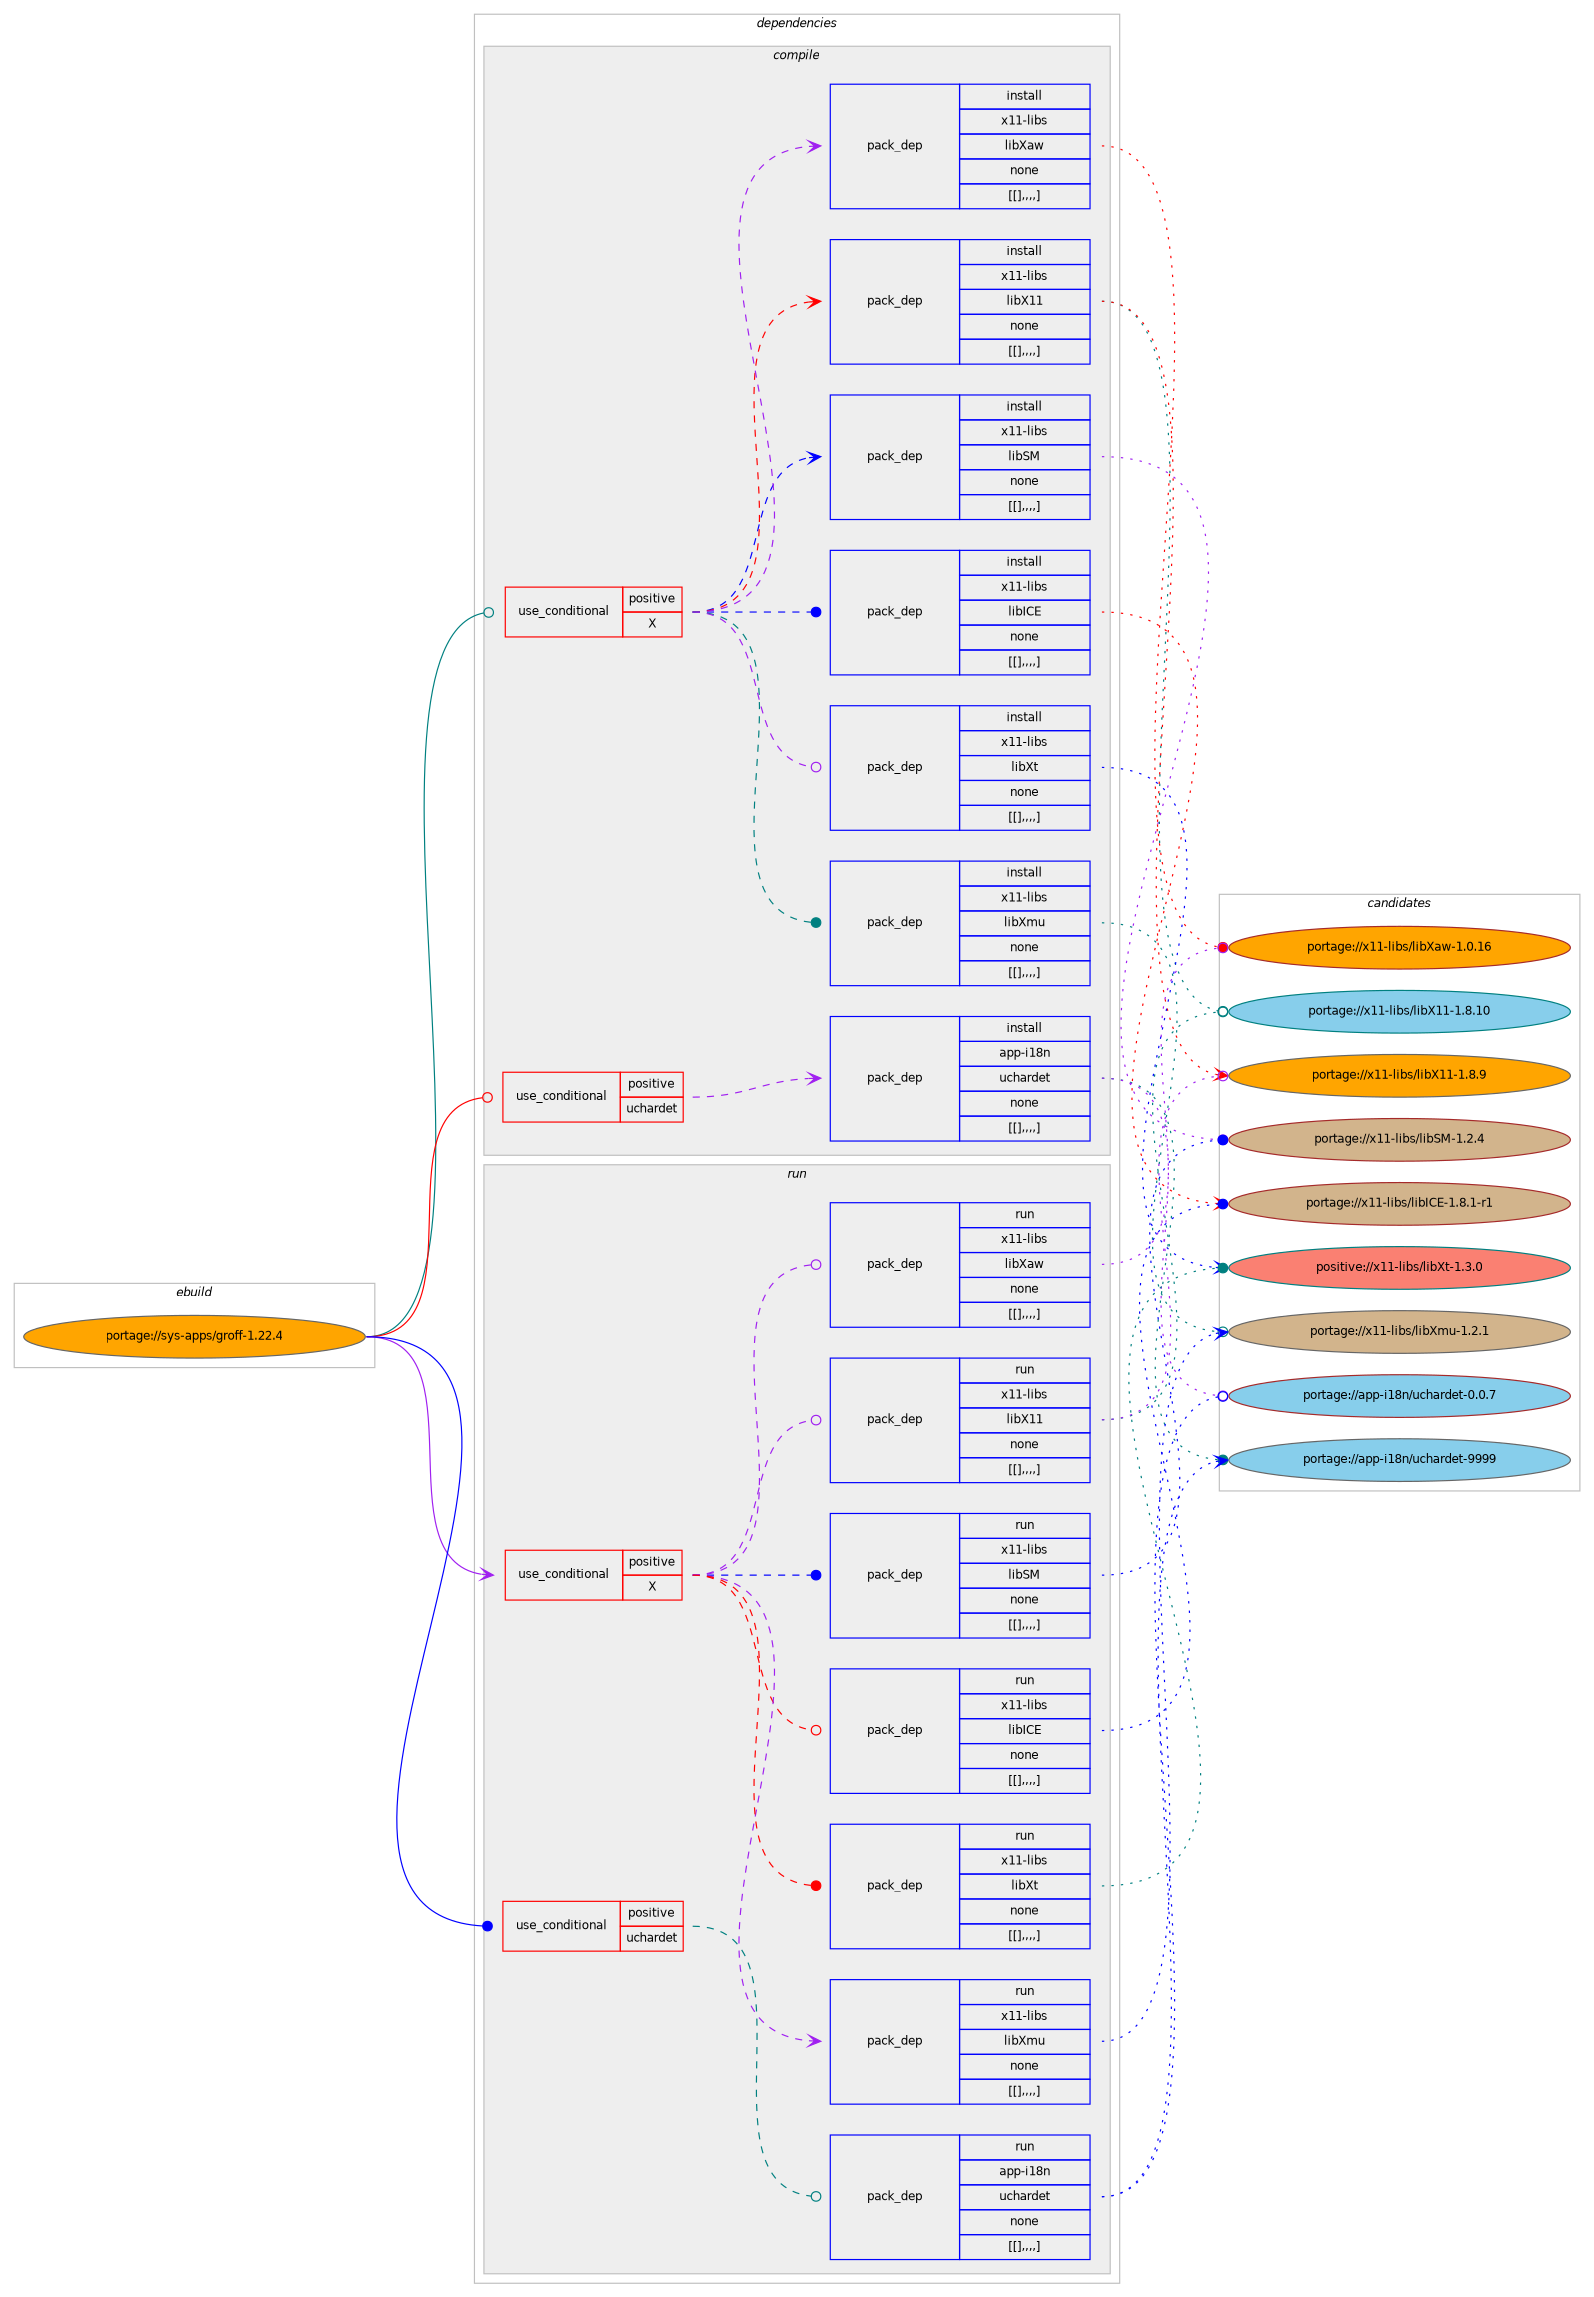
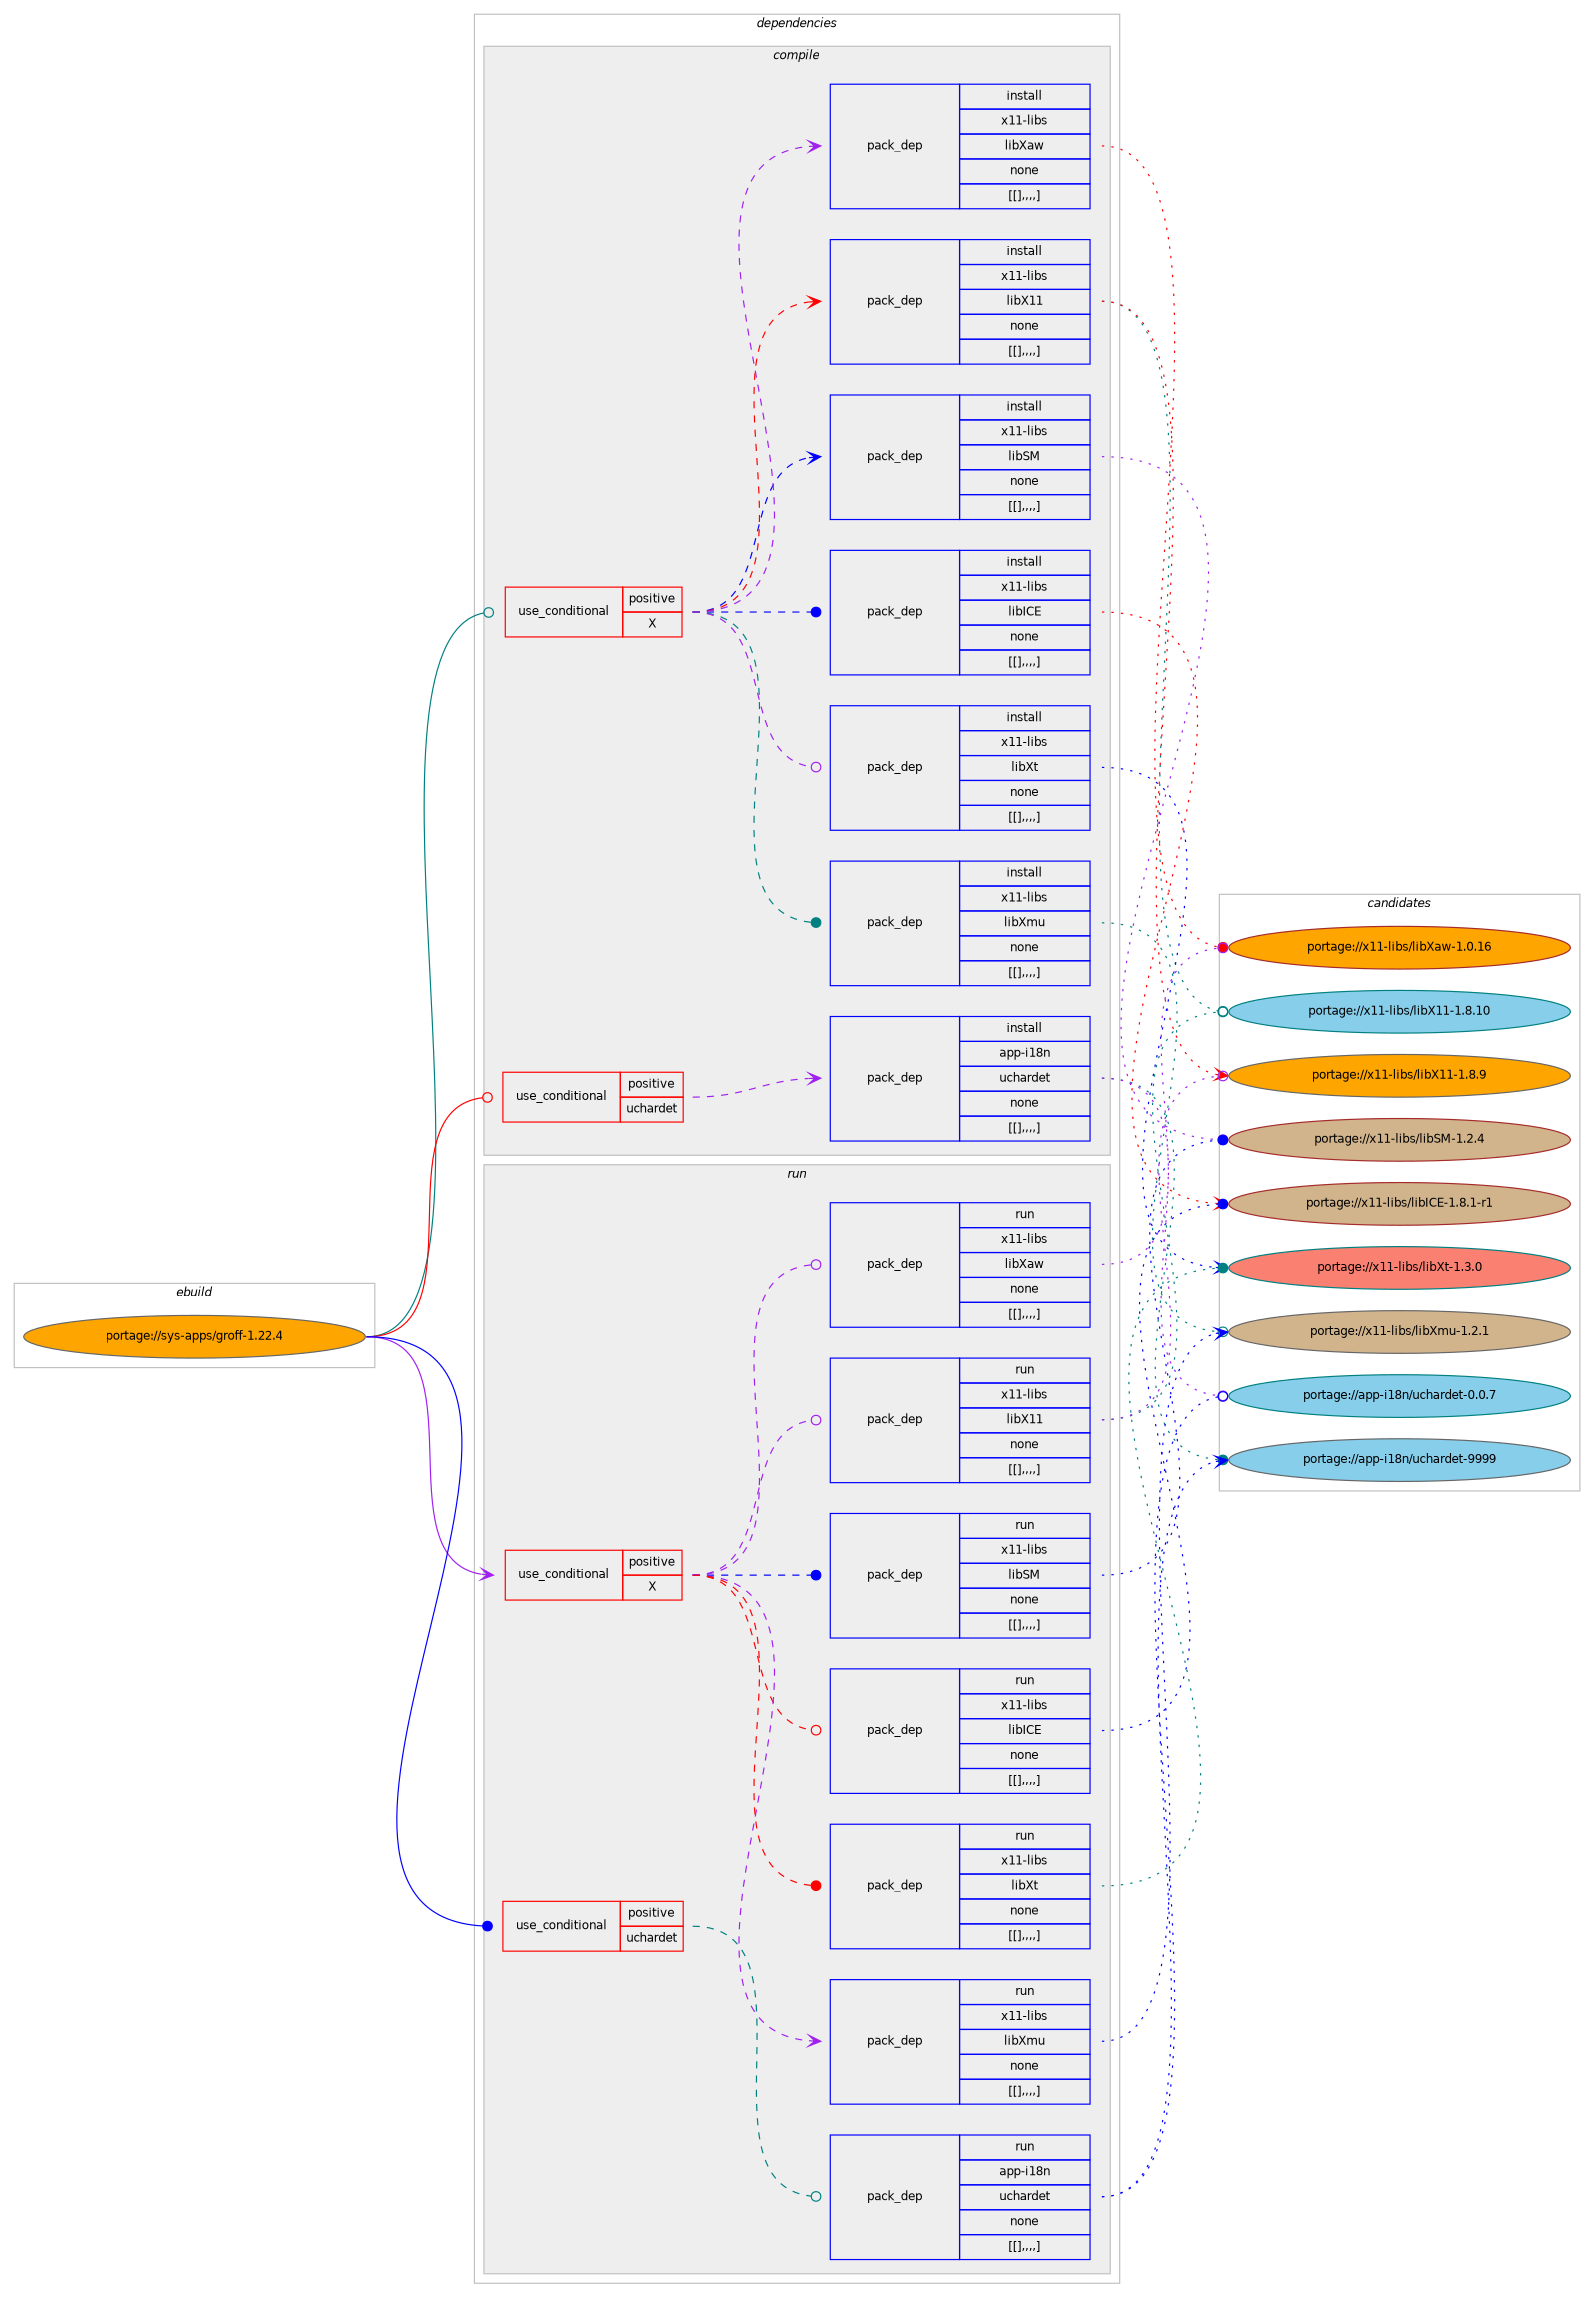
node "positive://x11-libs/libXt-1.3.0": label "positive://x11-libs/libXt-1.3.0" -> "portage://x11-libs/libXt-1.3.0"
node "portage://app-i18n/uchardet-0.0.7": color brown -> teal
